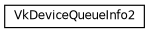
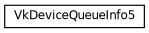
node "VkDeviceQueueInfo2": label "VkDeviceQueueInfo2" -> "VkDeviceQueueInfo5"
